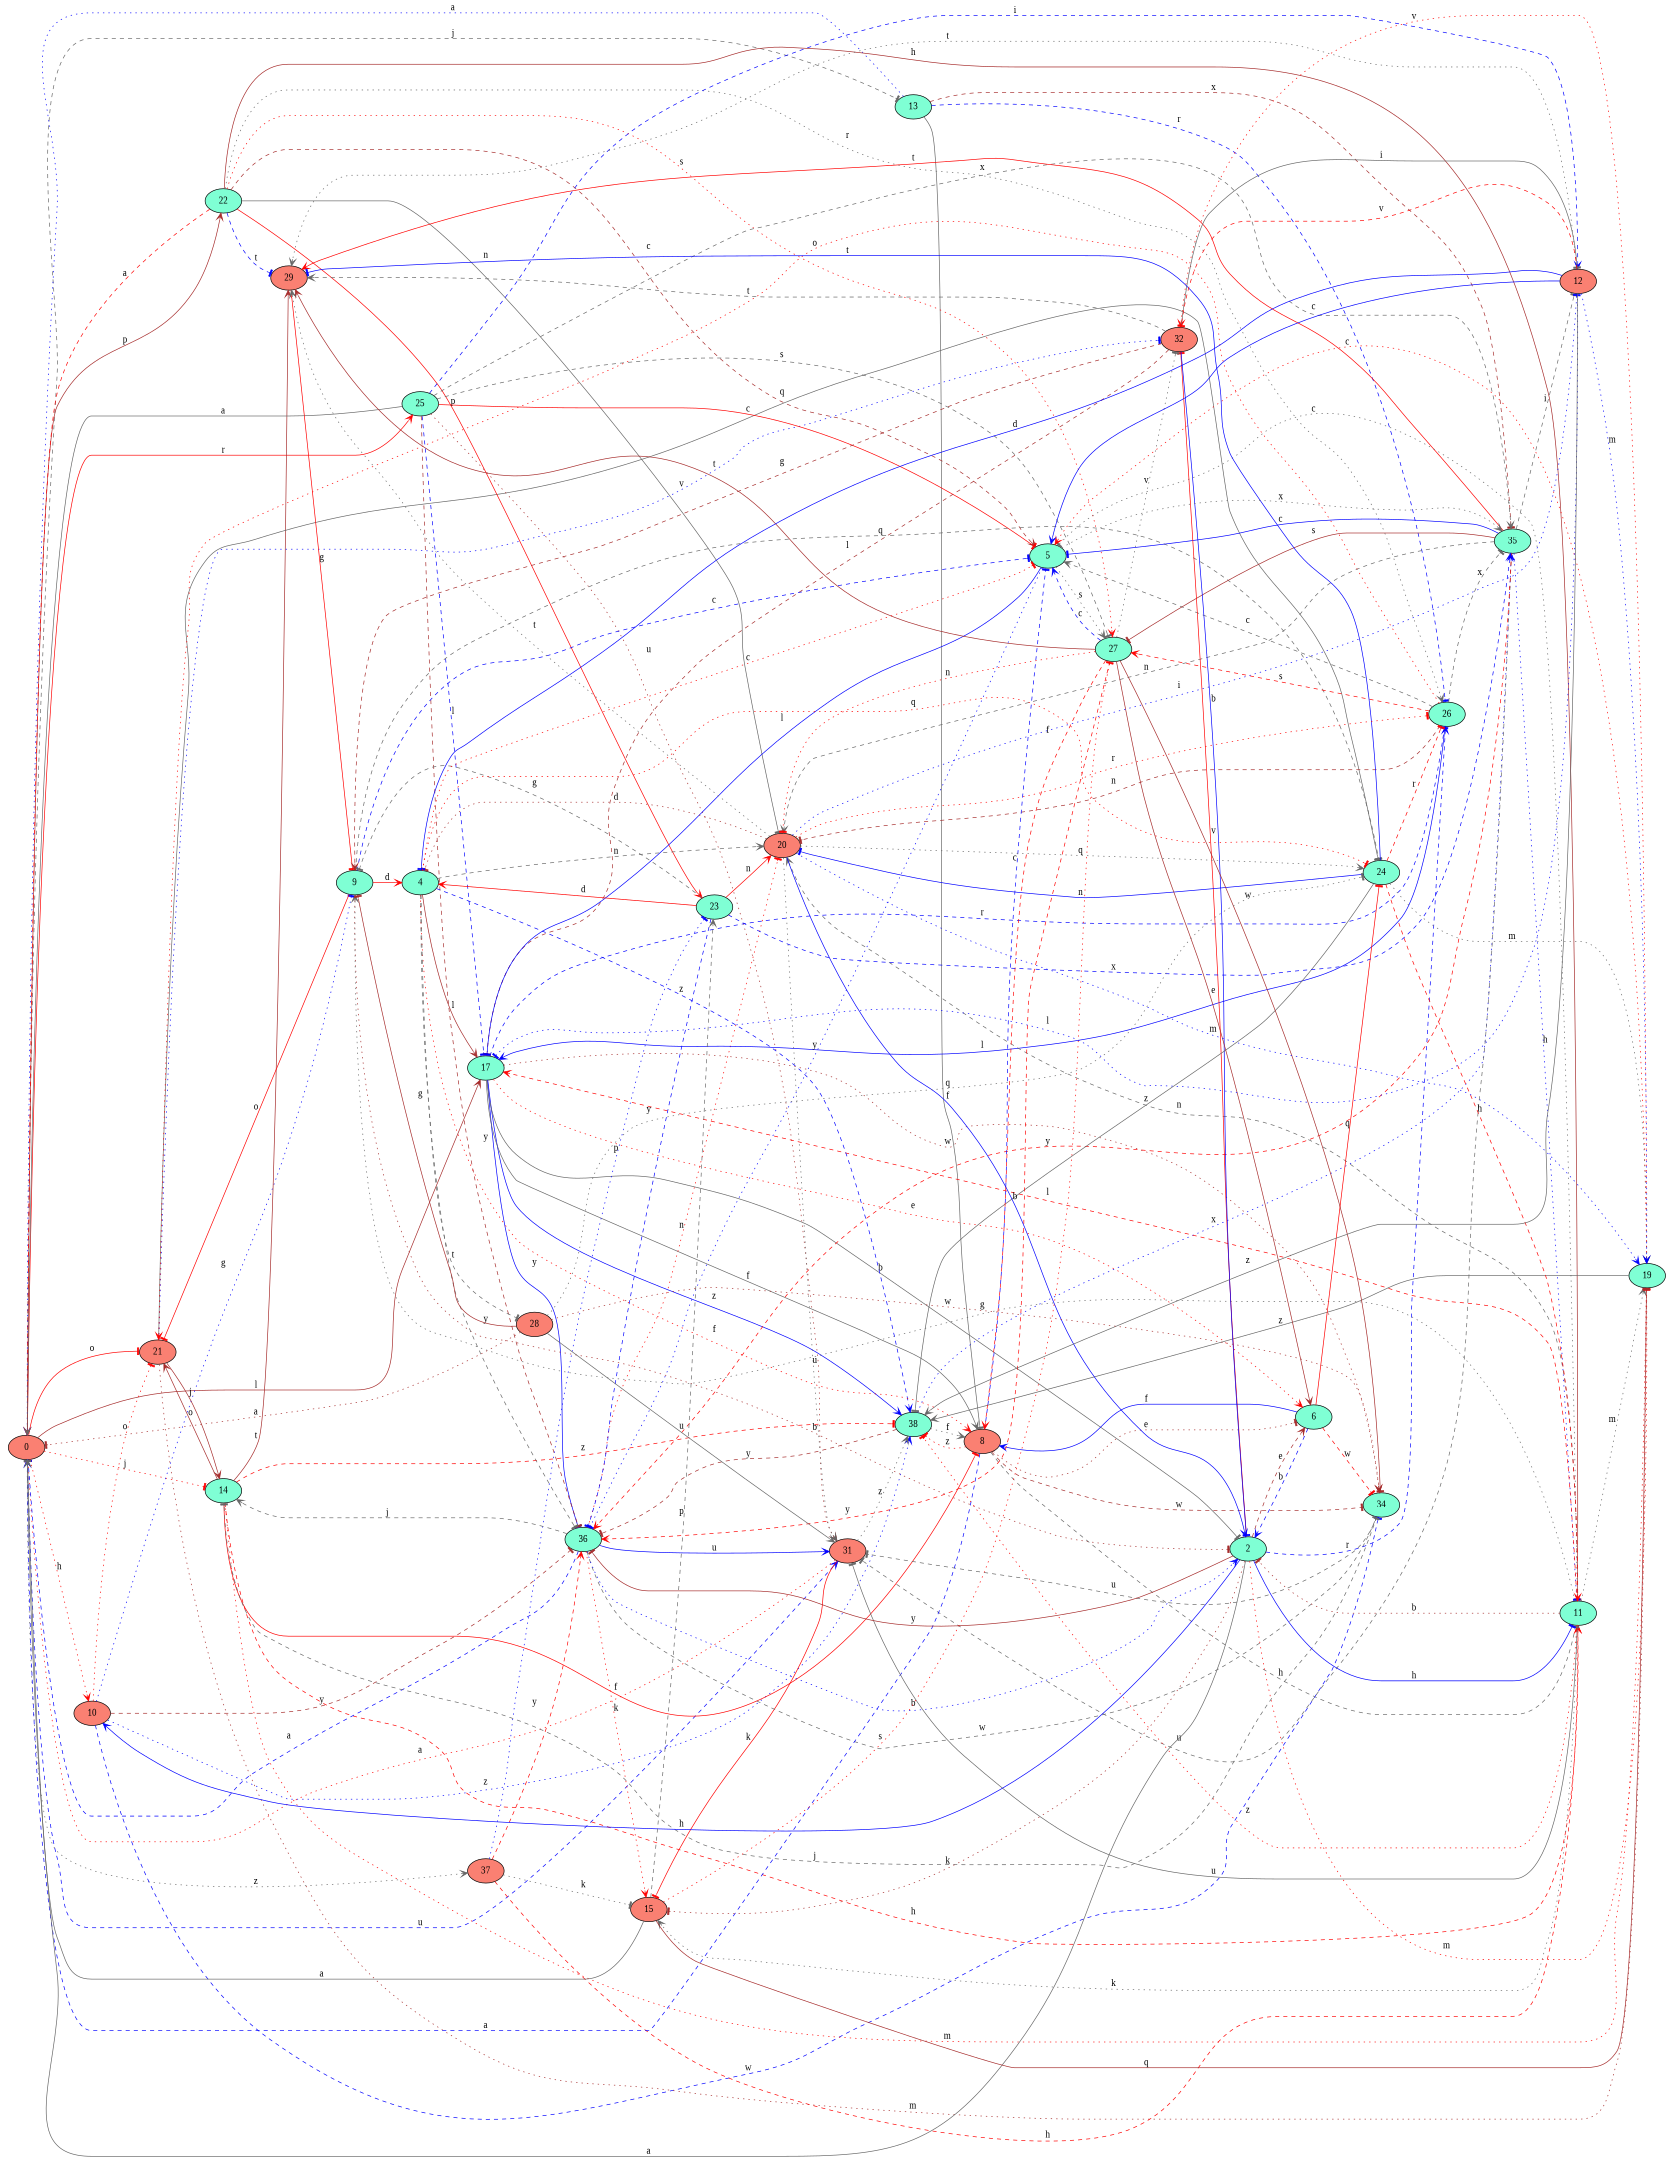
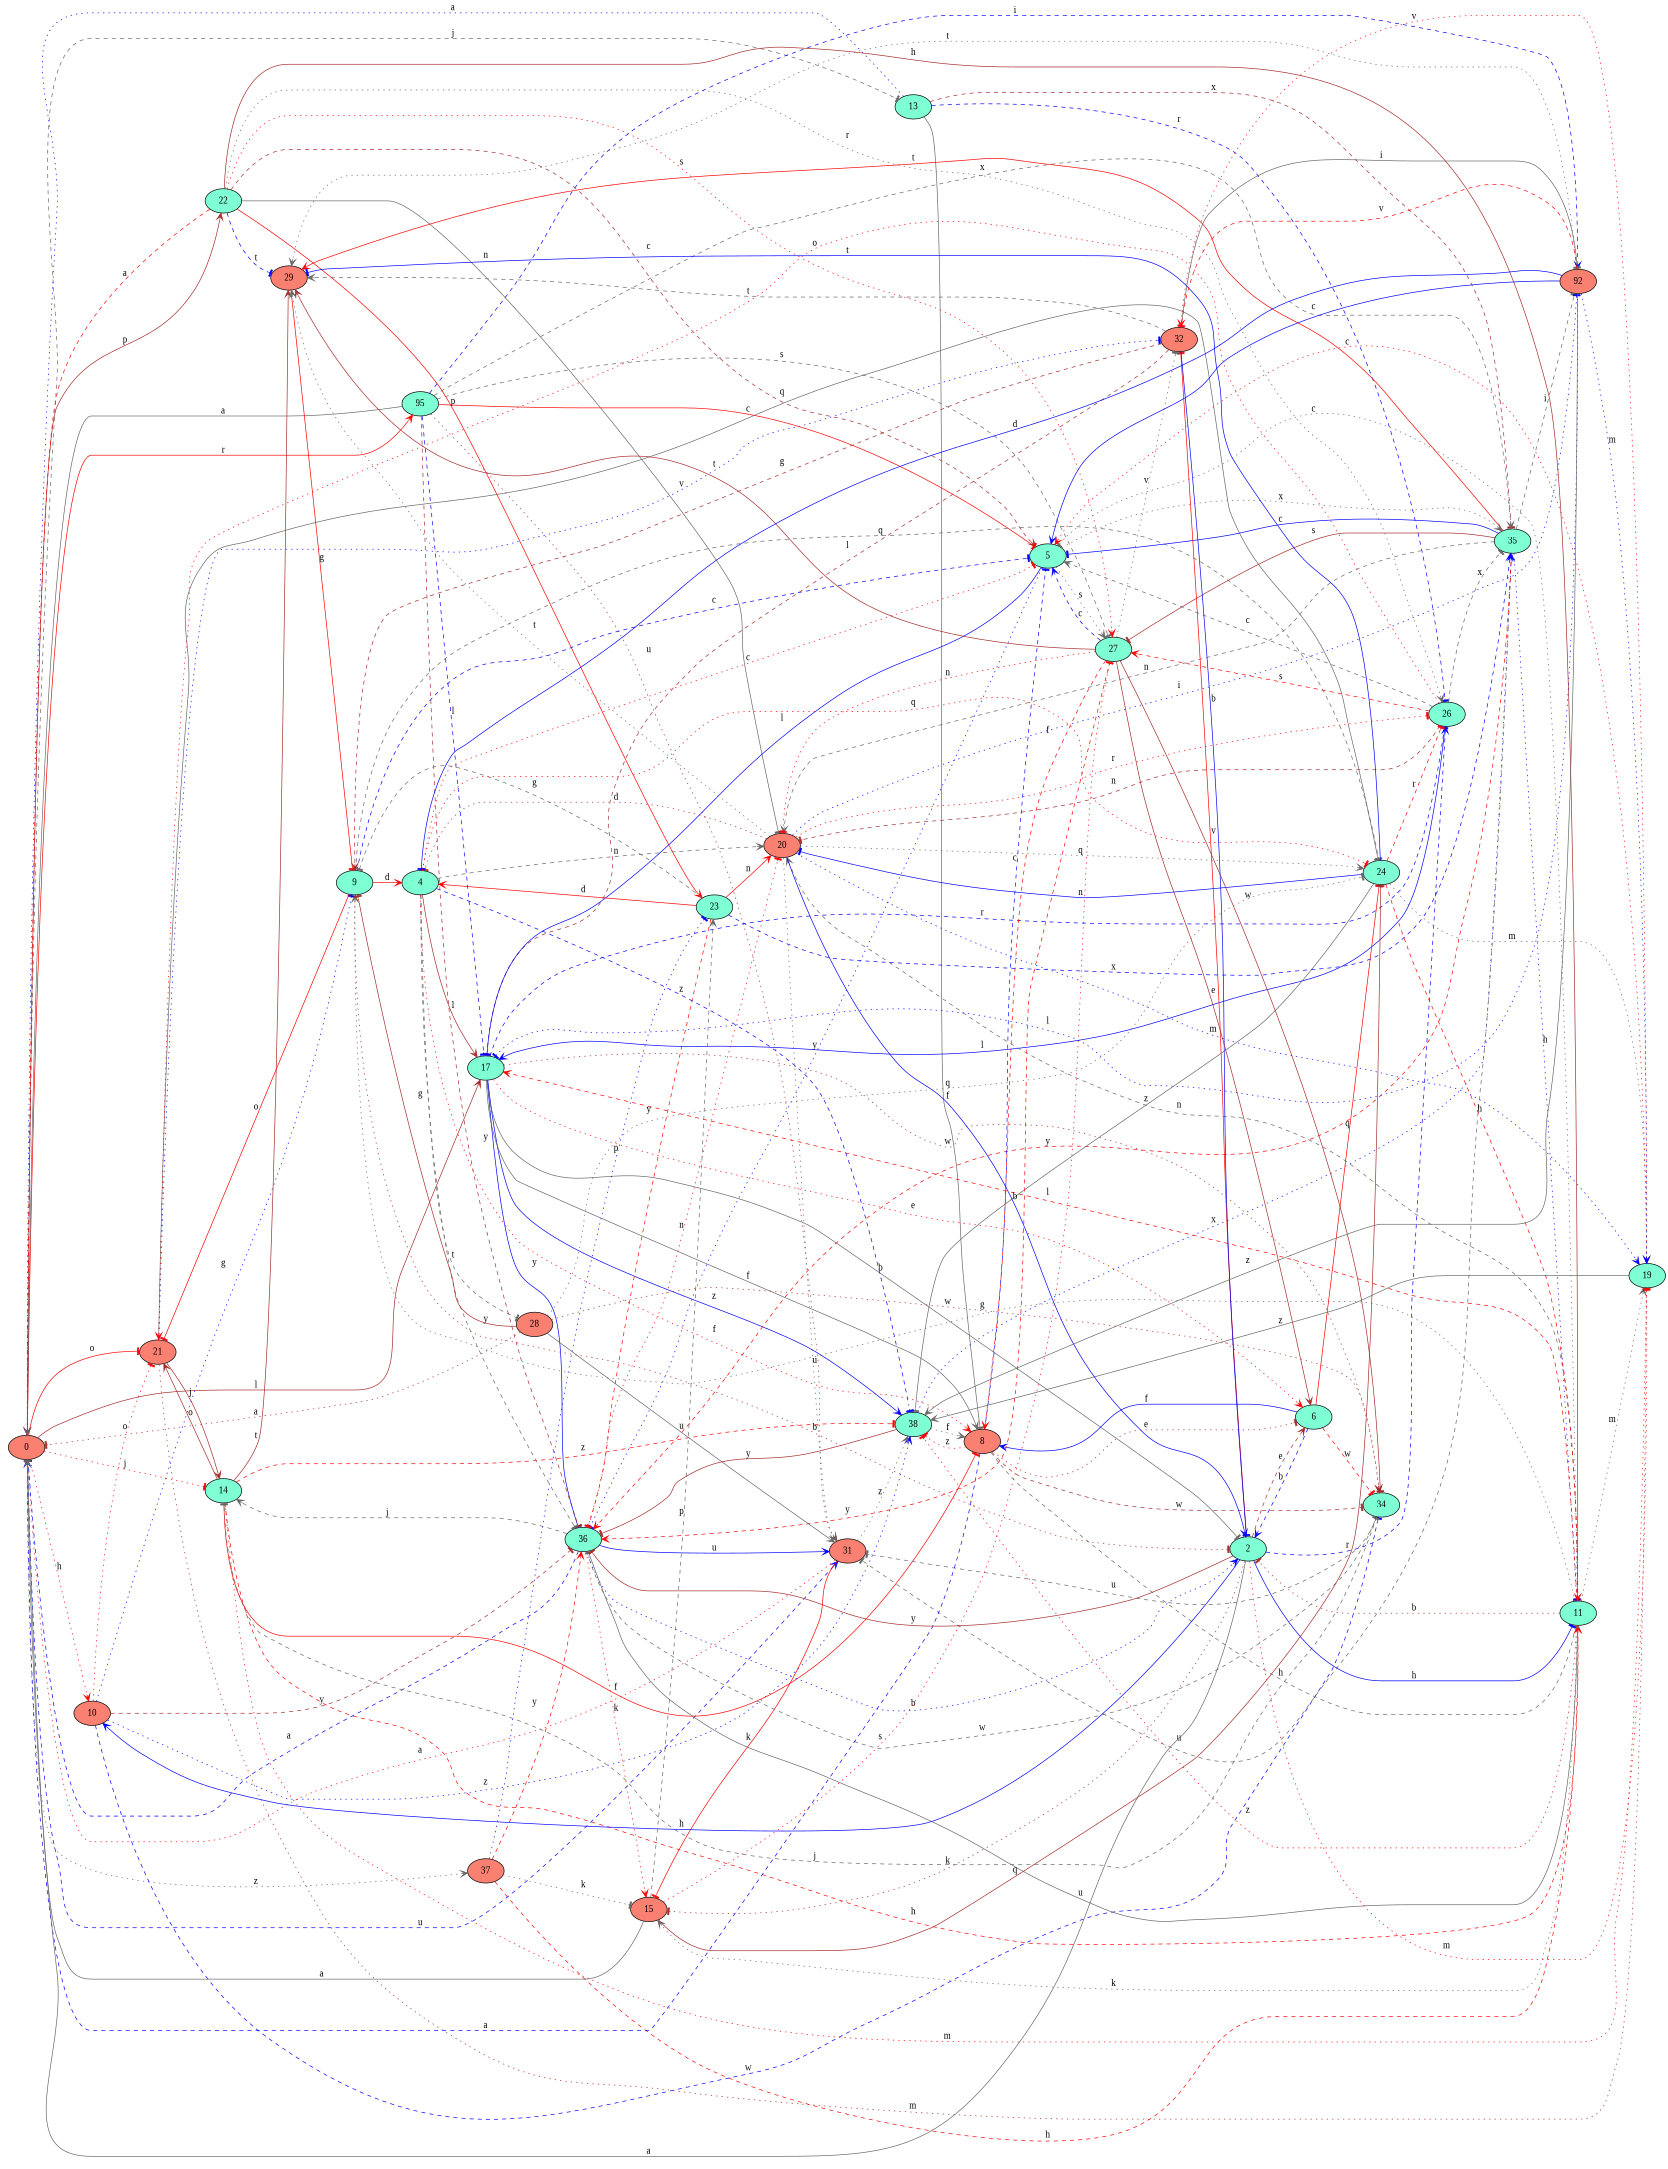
node "12": label "12" -> "92"
node "25": label "25" -> "95"
edge "4" -> "38": arrowhead vee -> tee
edge "23" -> "36": color blue -> red
edge "38" -> "36": style dashed -> solid
edge "11" -> "31": now "11" -> "36"
edge "15" -> "19": now "15" -> "24"
